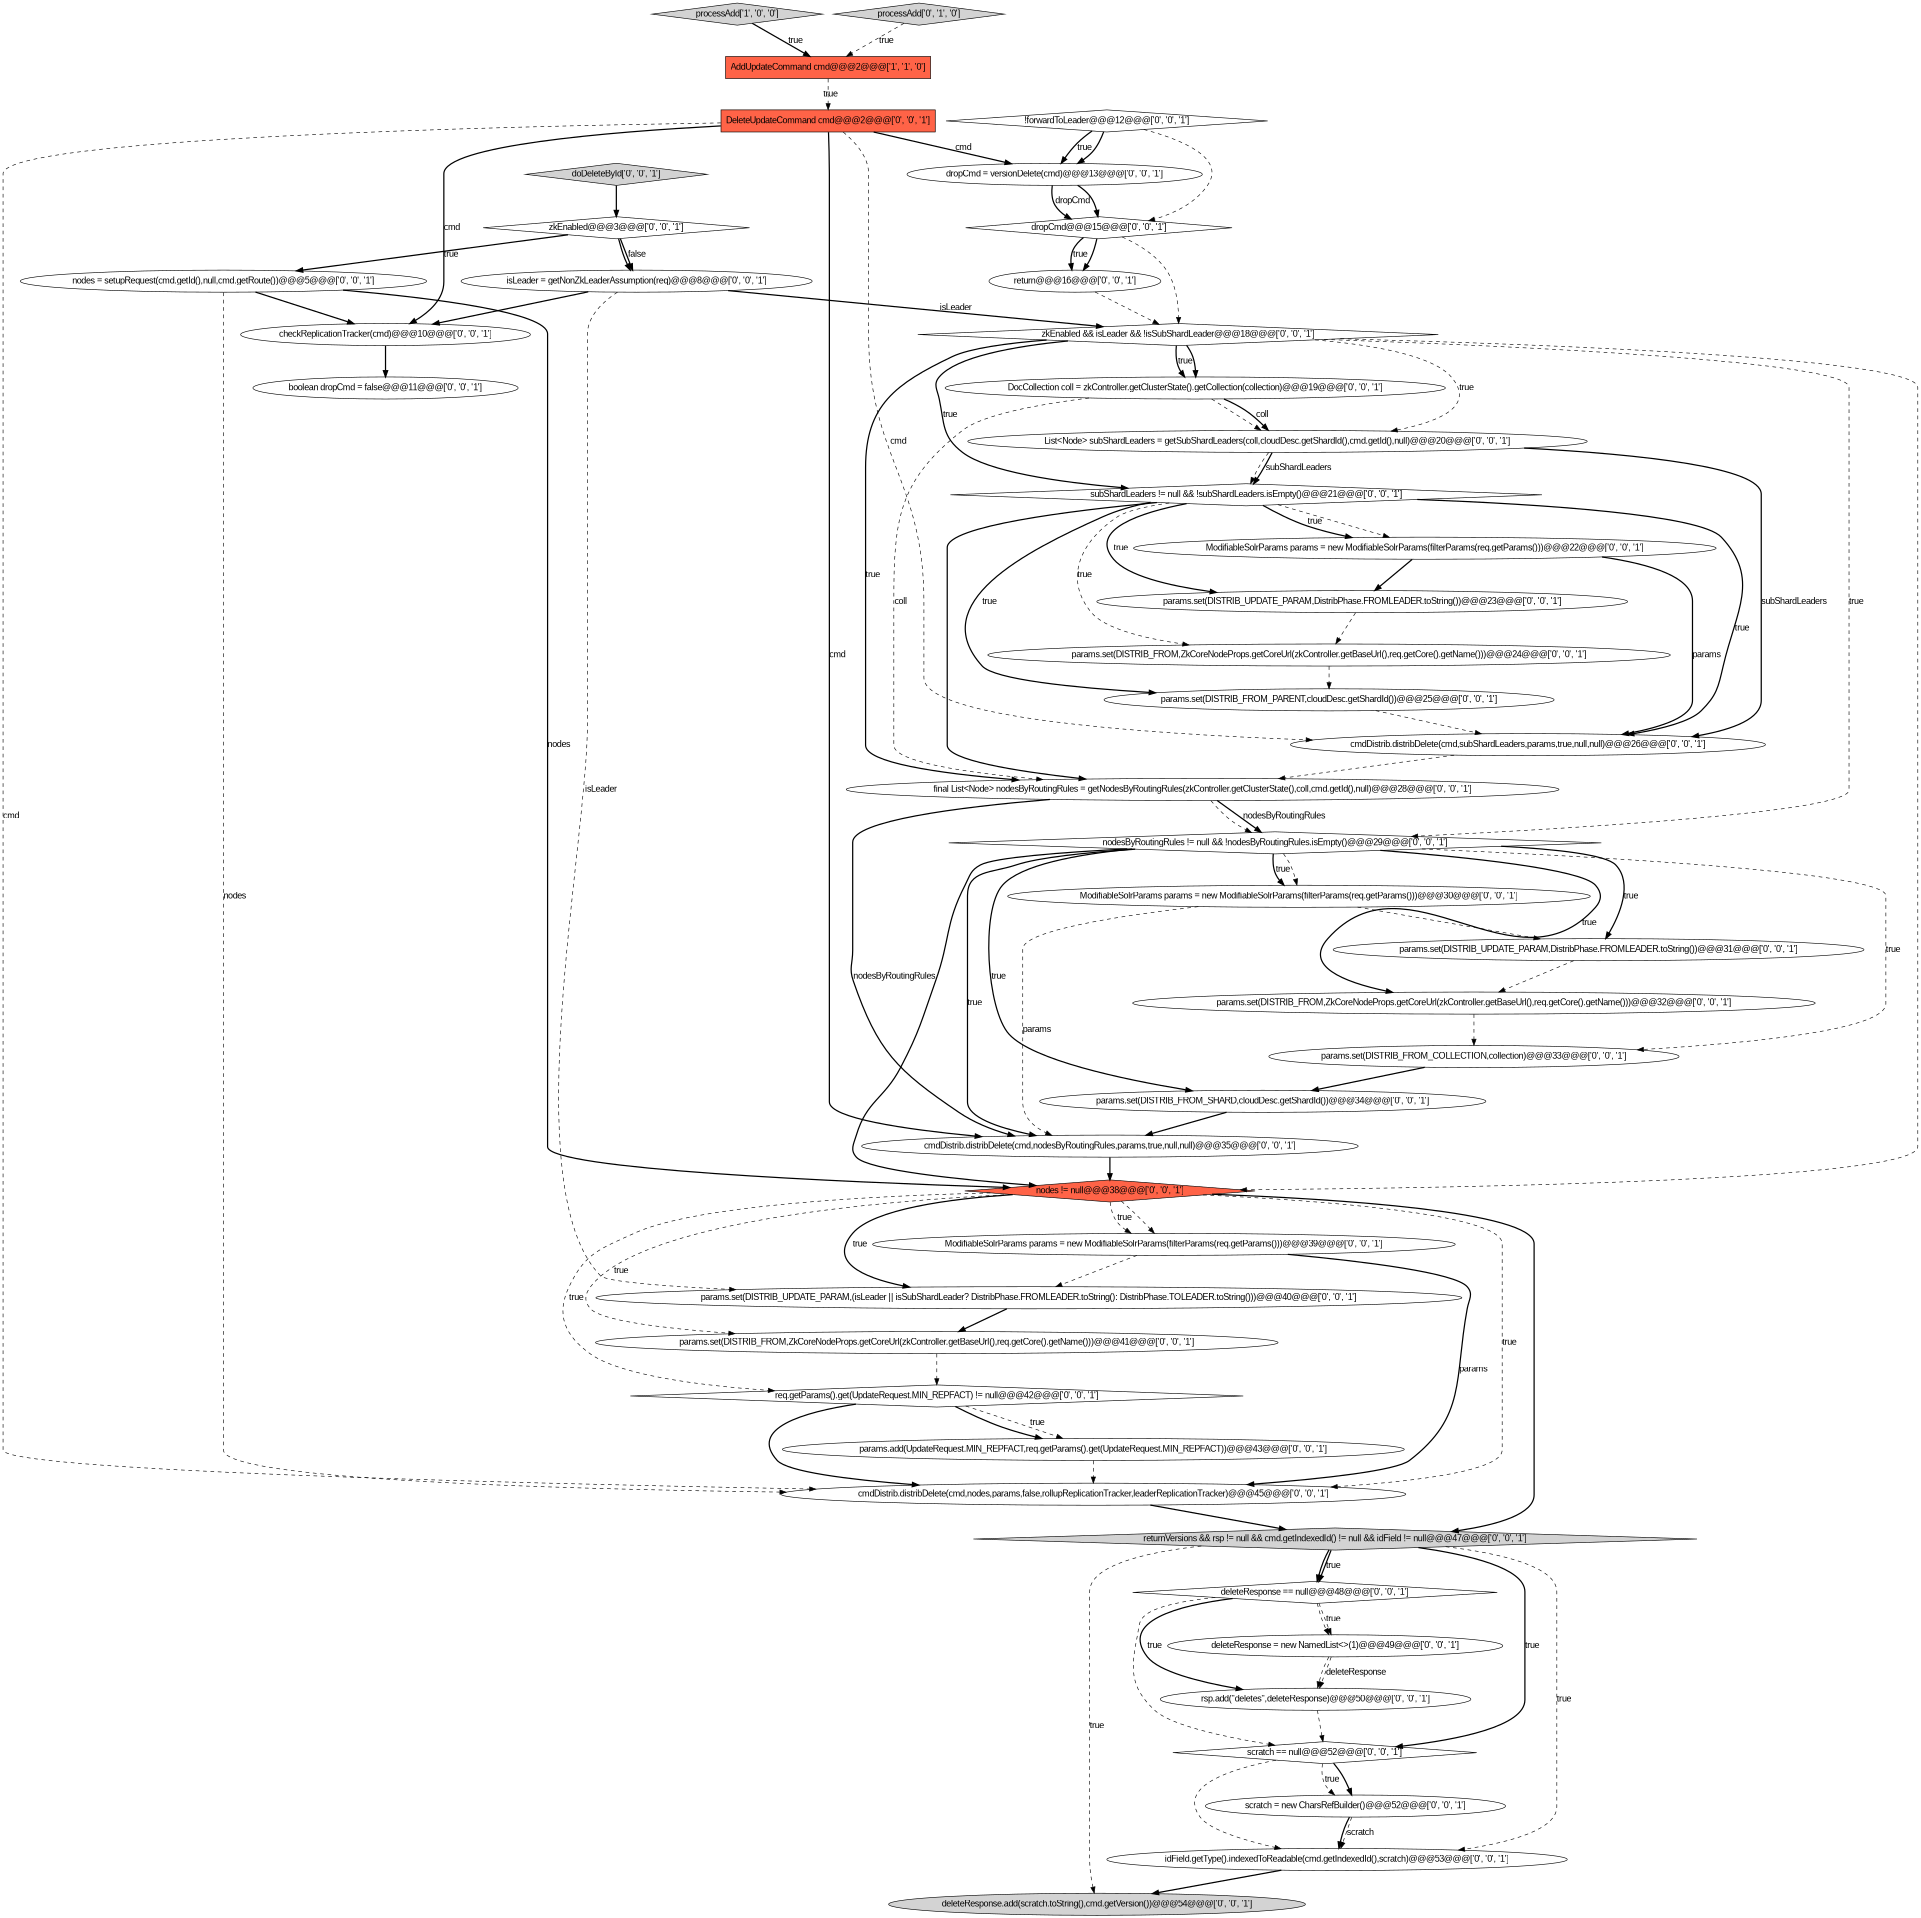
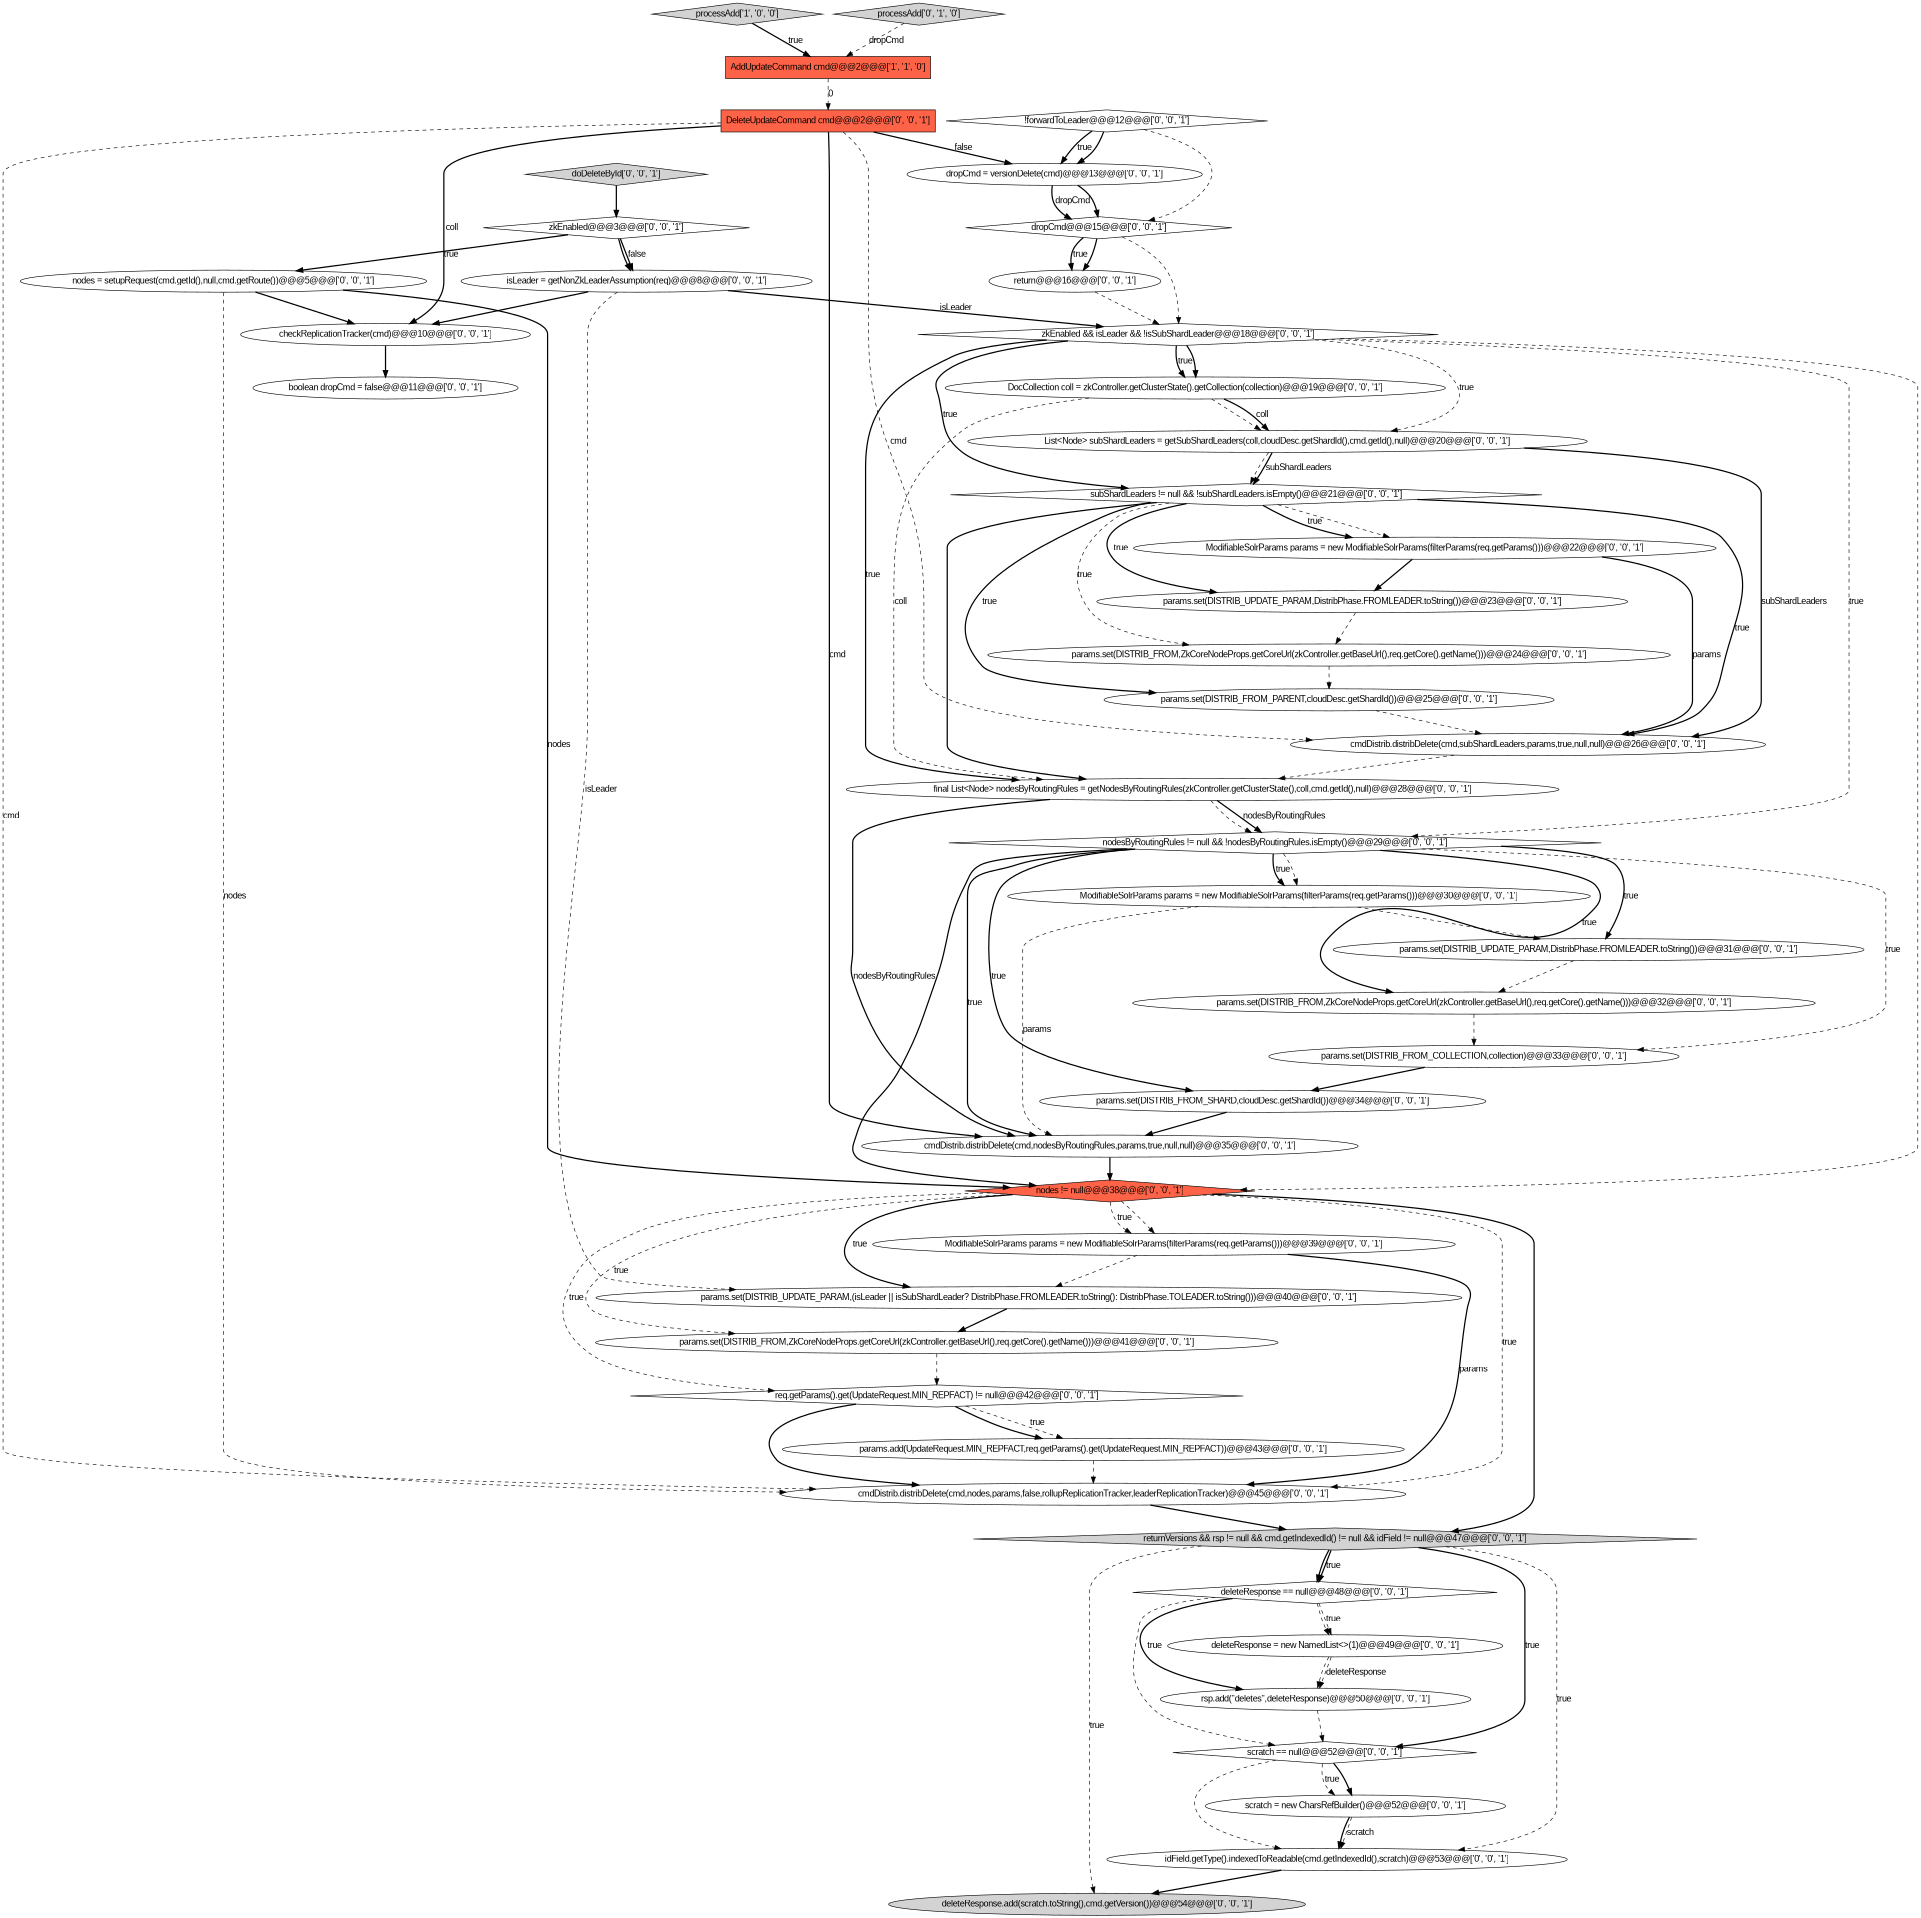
edge "processAdd['0', '1', '0']" -> "AddUpdateCommand cmd@@@2@@@['1', '1', '0']": label "true" -> "dropCmd"
edge "AddUpdateCommand cmd@@@2@@@['1', '1', '0']" -> "DeleteUpdateCommand cmd@@@2@@@['0', '0', '1']": label "true" -> "0"
edge "DeleteUpdateCommand cmd@@@2@@@['0', '0', '1']" -> "dropCmd = versionDelete(cmd)@@@13@@@['0', '0', '1']": label "cmd" -> "false"
edge "DeleteUpdateCommand cmd@@@2@@@['0', '0', '1']" -> "checkReplicationTracker(cmd)@@@10@@@['0', '0', '1']": label "cmd" -> "coll"
